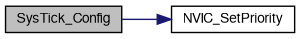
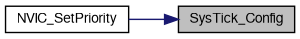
edge "SysTick_Config" -> "NVIC_SetPriority": reversed
